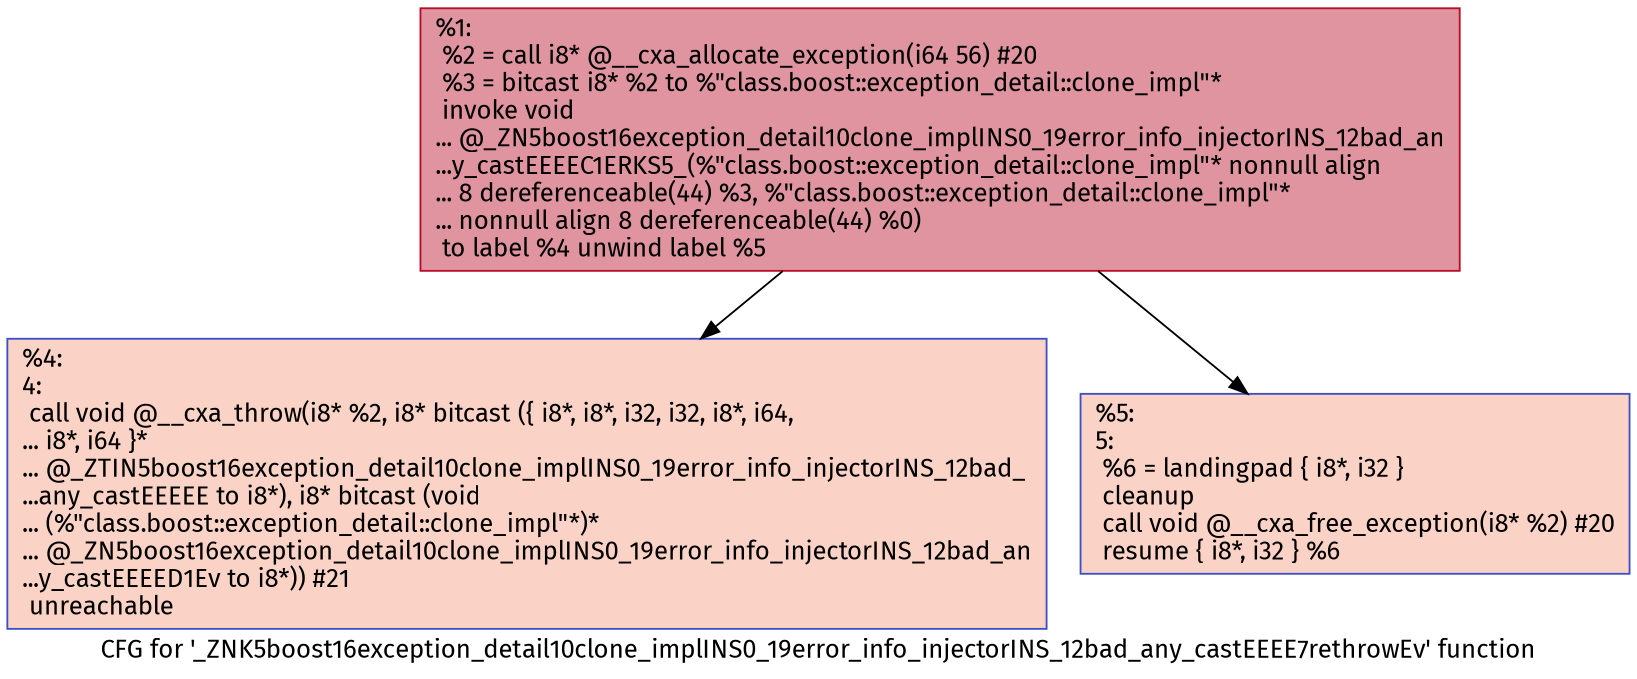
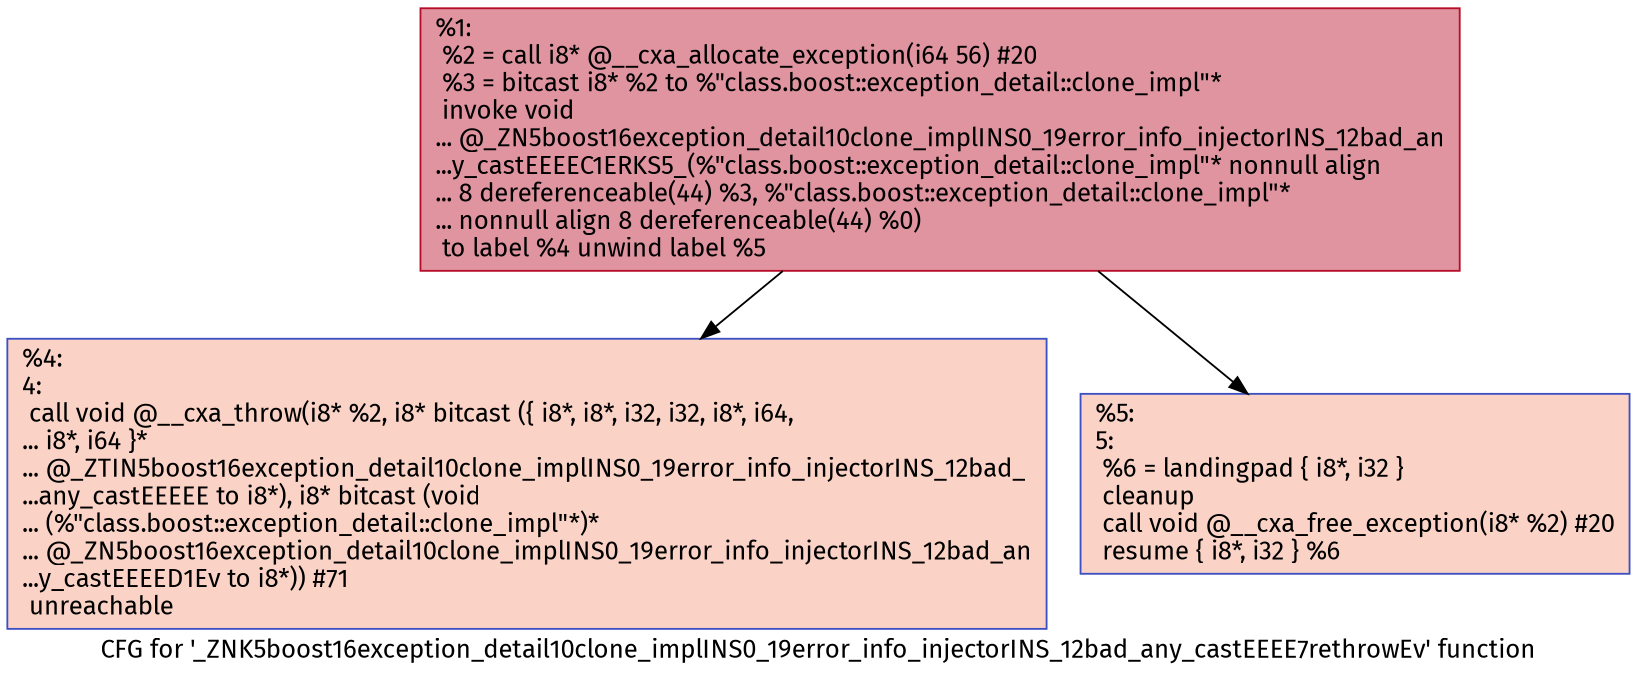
node "%4:": text "...y_castEEEED1Ev to i8*)) #21" -> "...y_castEEEED1Ev to i8*)) #71"
